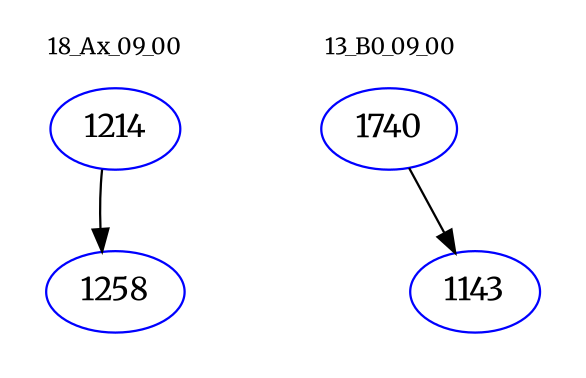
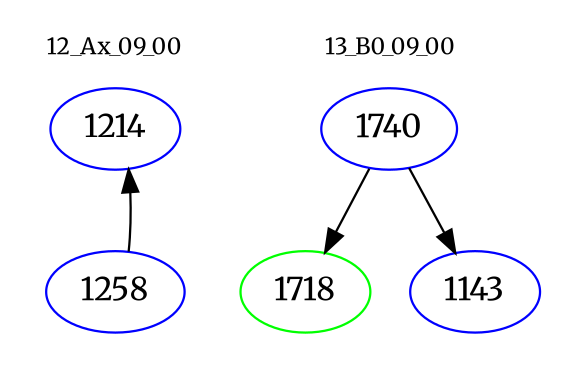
cluster "18_Ax_09_00": label "18_Ax_09_00" -> "12_Ax_09_00"
edge "1214" -> "1258": reversed
node "1718": added
